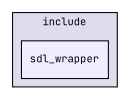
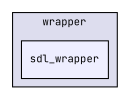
cluster "include": label "include" -> "wrapper"
